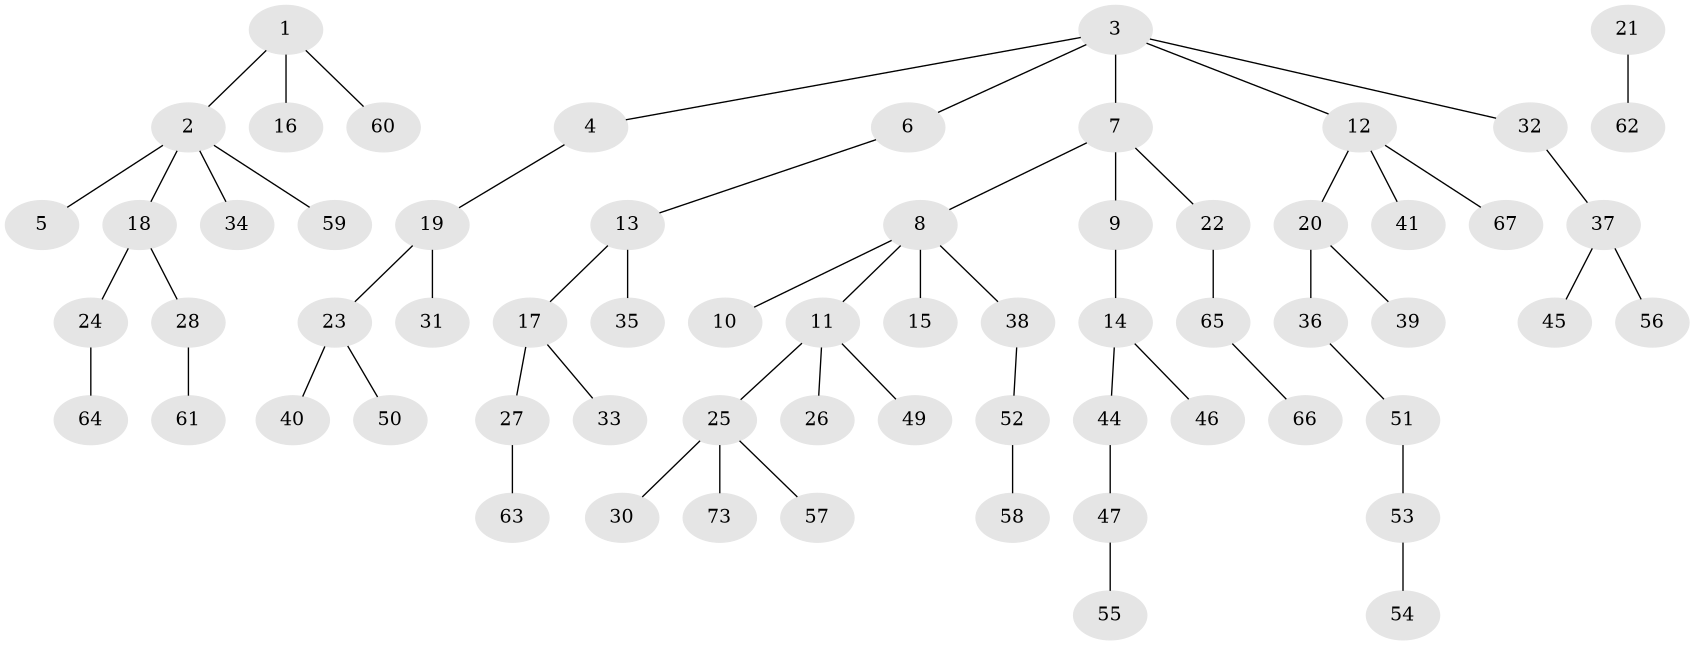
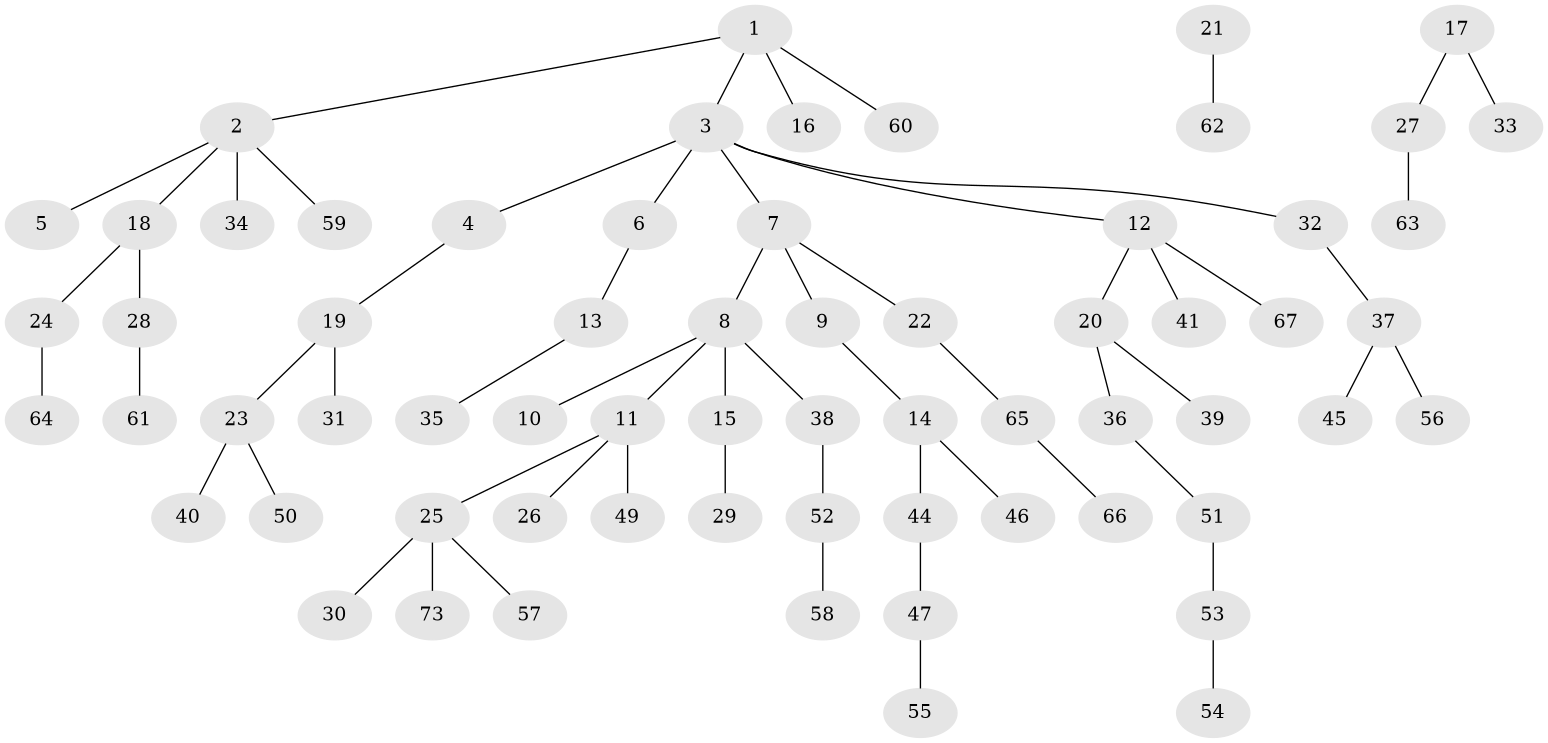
edge "1" -- "3": added
edge "13" -- "17": removed
node "29": added
